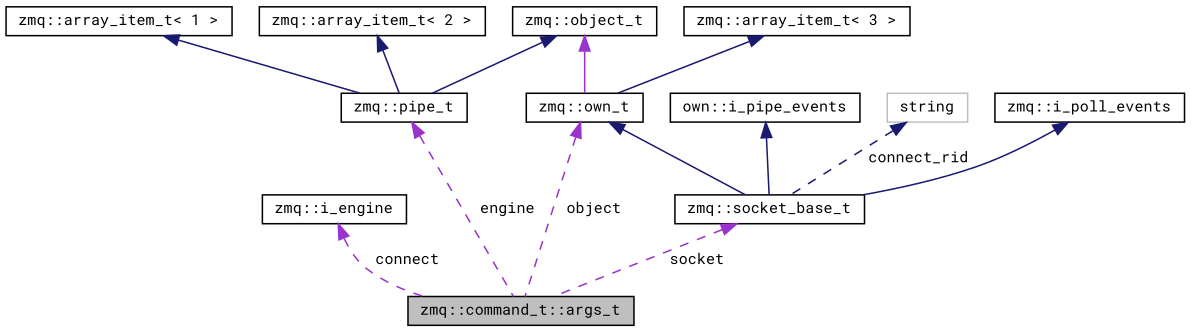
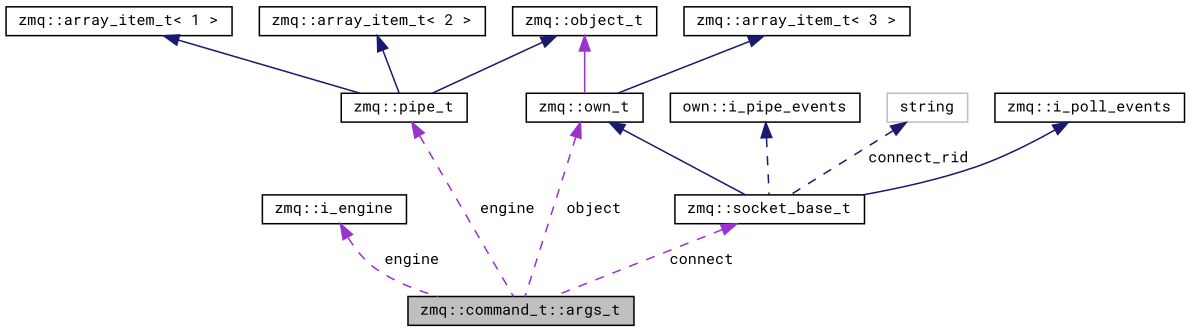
edge "zmq::socket_base_t" -> "own::i_pipe_events": style solid -> dashed
edge "zmq::command_t::args_t" -> "zmq::i_engine": label " connect" -> " engine"
edge "zmq::command_t::args_t" -> "zmq::socket_base_t": label " socket" -> " connect"
